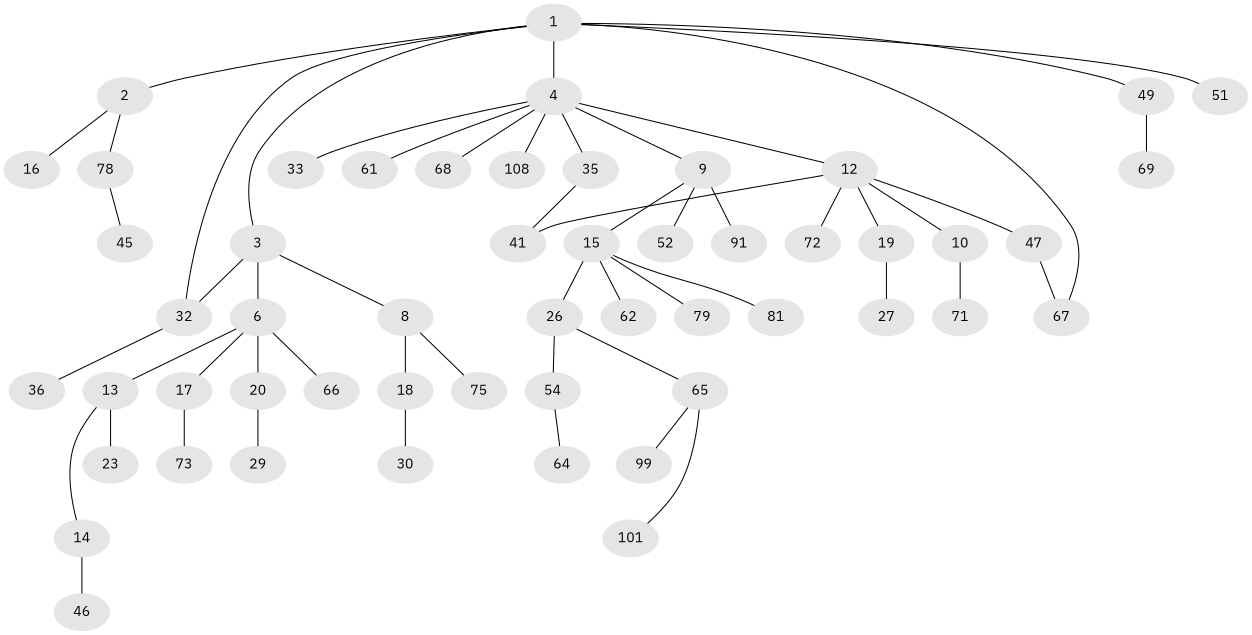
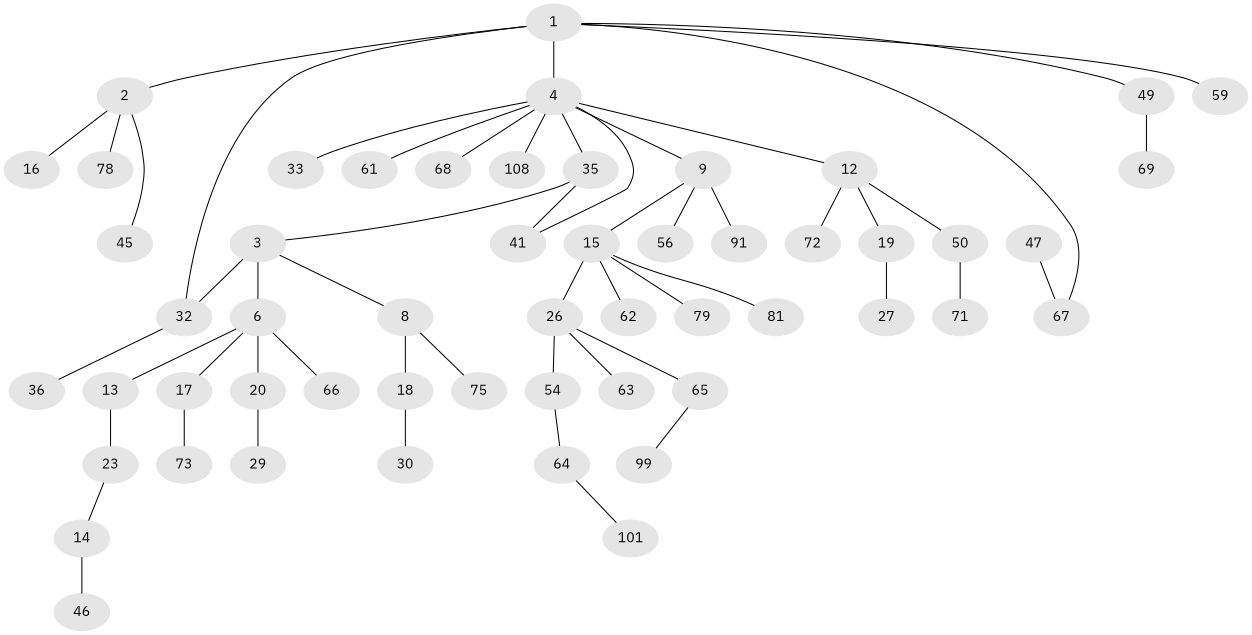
edge "1" -- "3": now "35" -- "3"
node "51": label "51" -> "59"
edge "12" -- "41": now "4" -- "41"
edge "12" -- "47": removed
edge "78" -- "45": now "2" -- "45"
node "52": label "52" -> "56"
node "10": label "10" -> "50"
node "63": added
edge "13" -- "14": now "23" -- "14"
edge "65" -- "101": now "64" -- "101"
